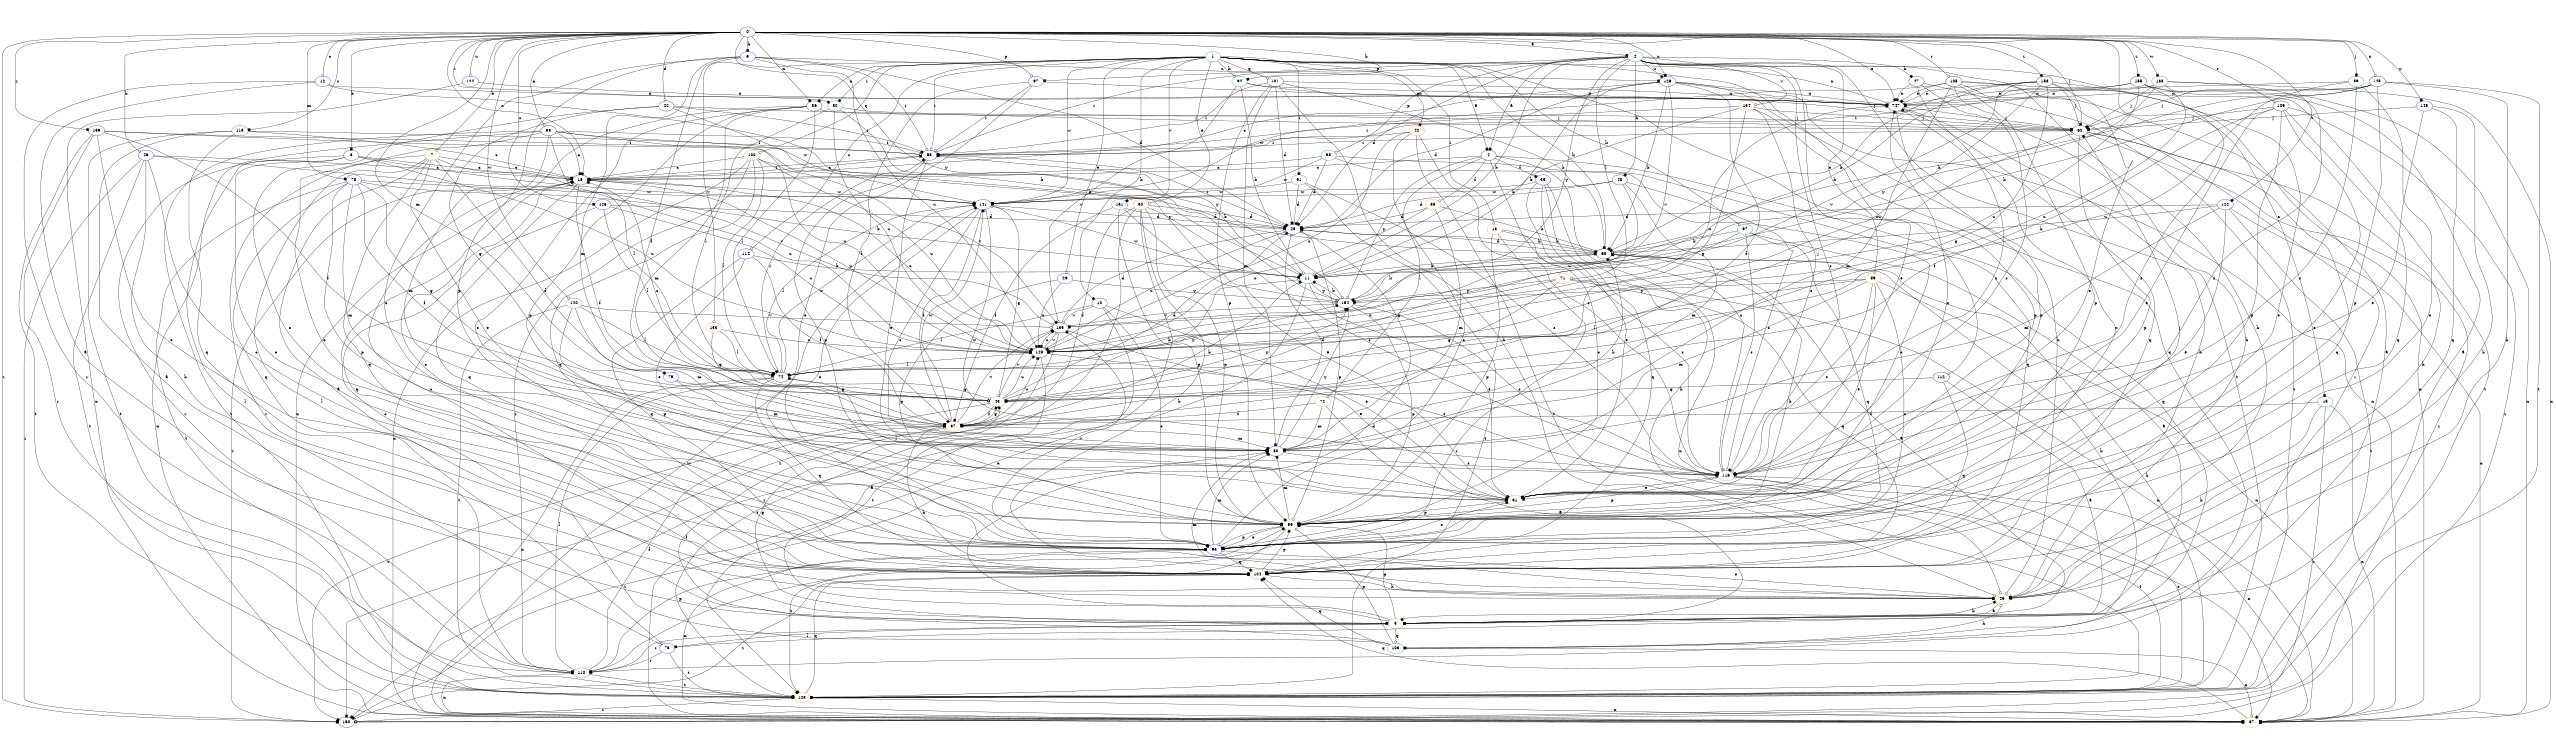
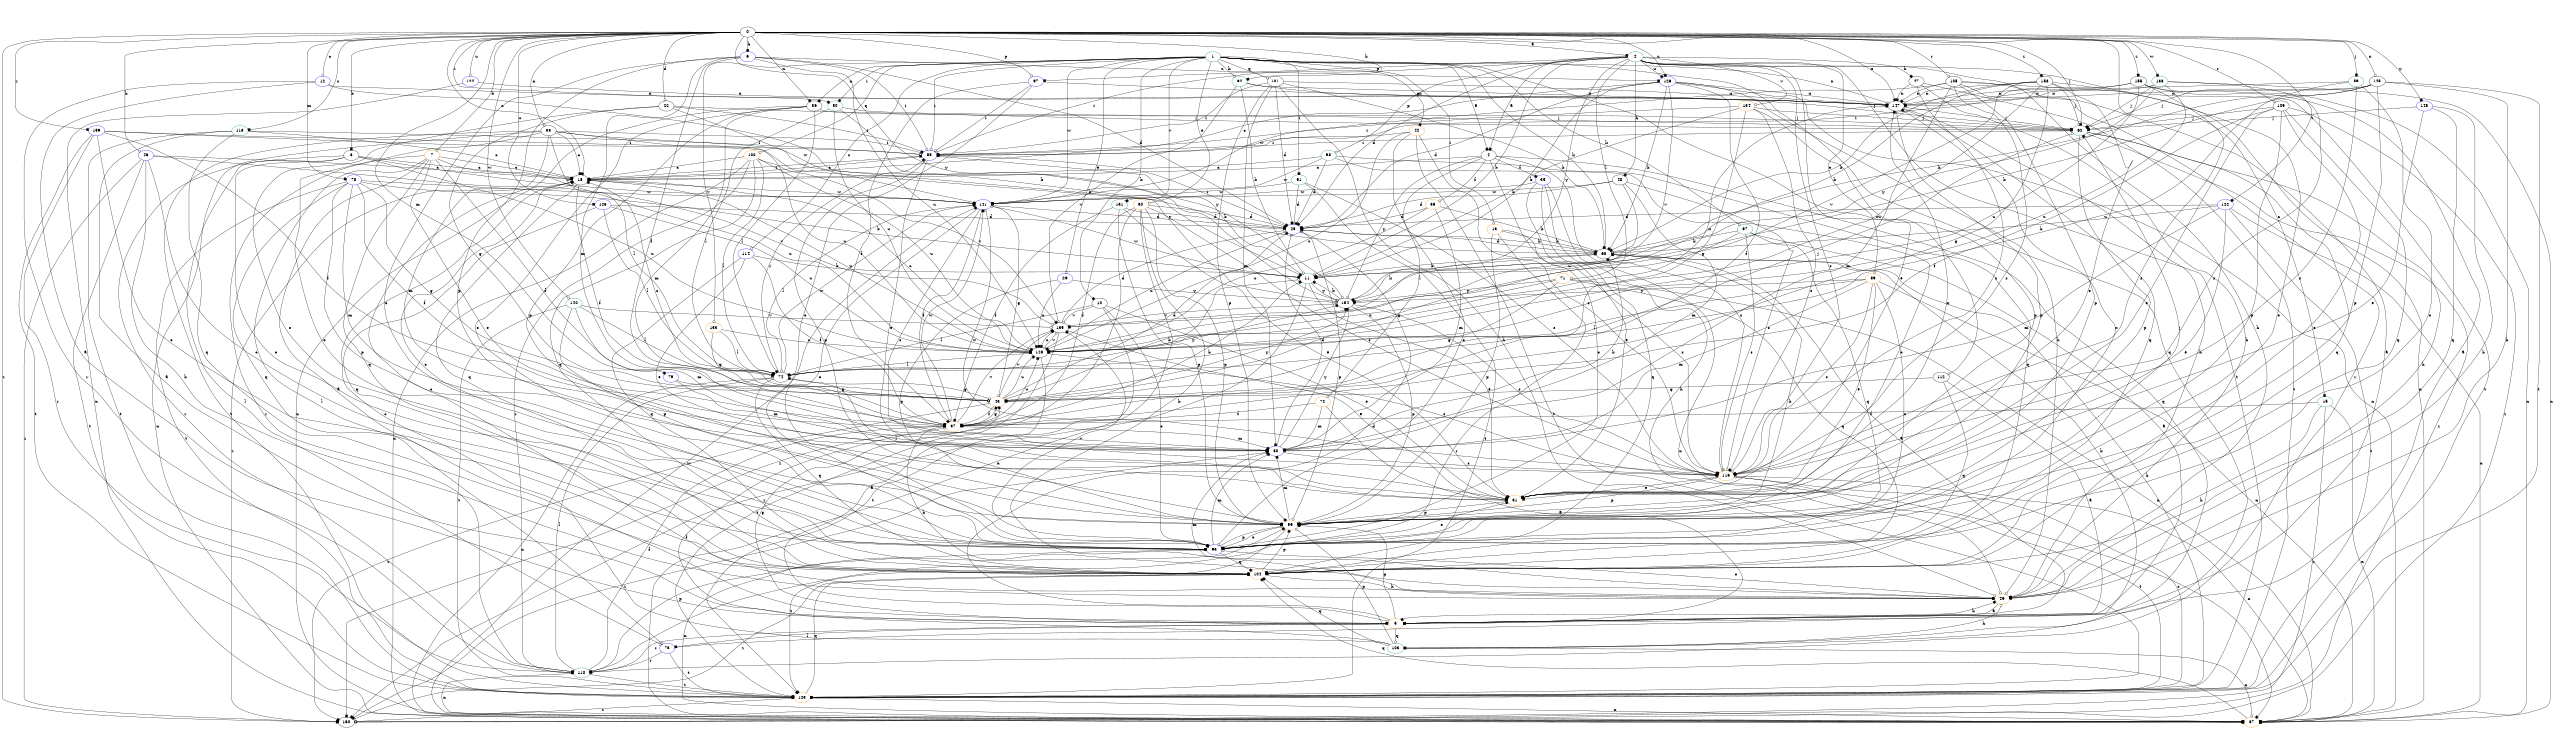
node "747": label "747" -> "147"
